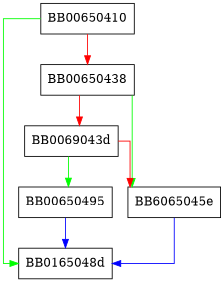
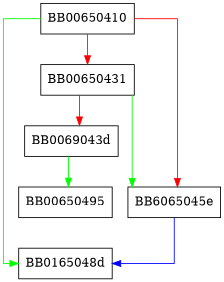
node "BB00650438": label "BB00650438" -> "BB00650431"
edge "BB0069043d" -> "BB6065045e": now "BB00650410" -> "BB6065045e"
edge "BB00650495" -> "BB0165048d": removed
